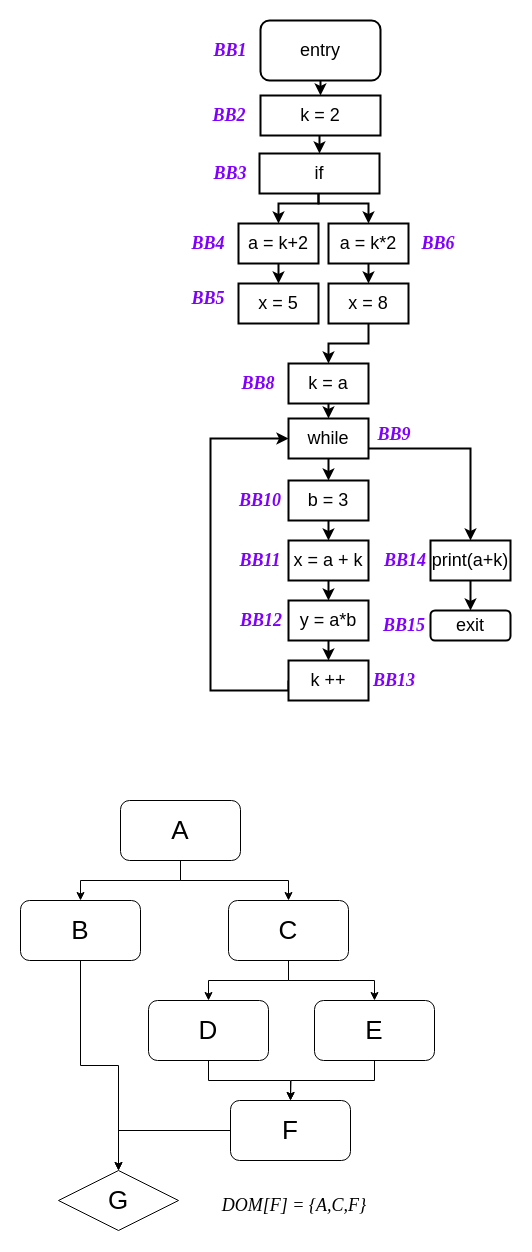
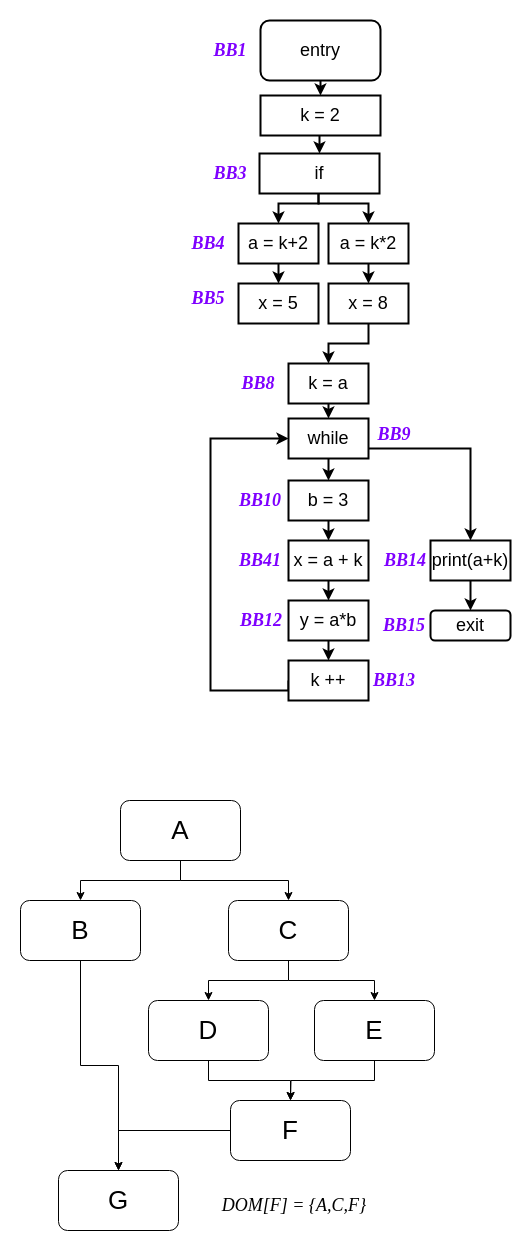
node "BB2": removed
node "BB6": removed
node "BB11": label "BB11" -> "BB41"
node "G": shape diamond -> rounded rectangle
